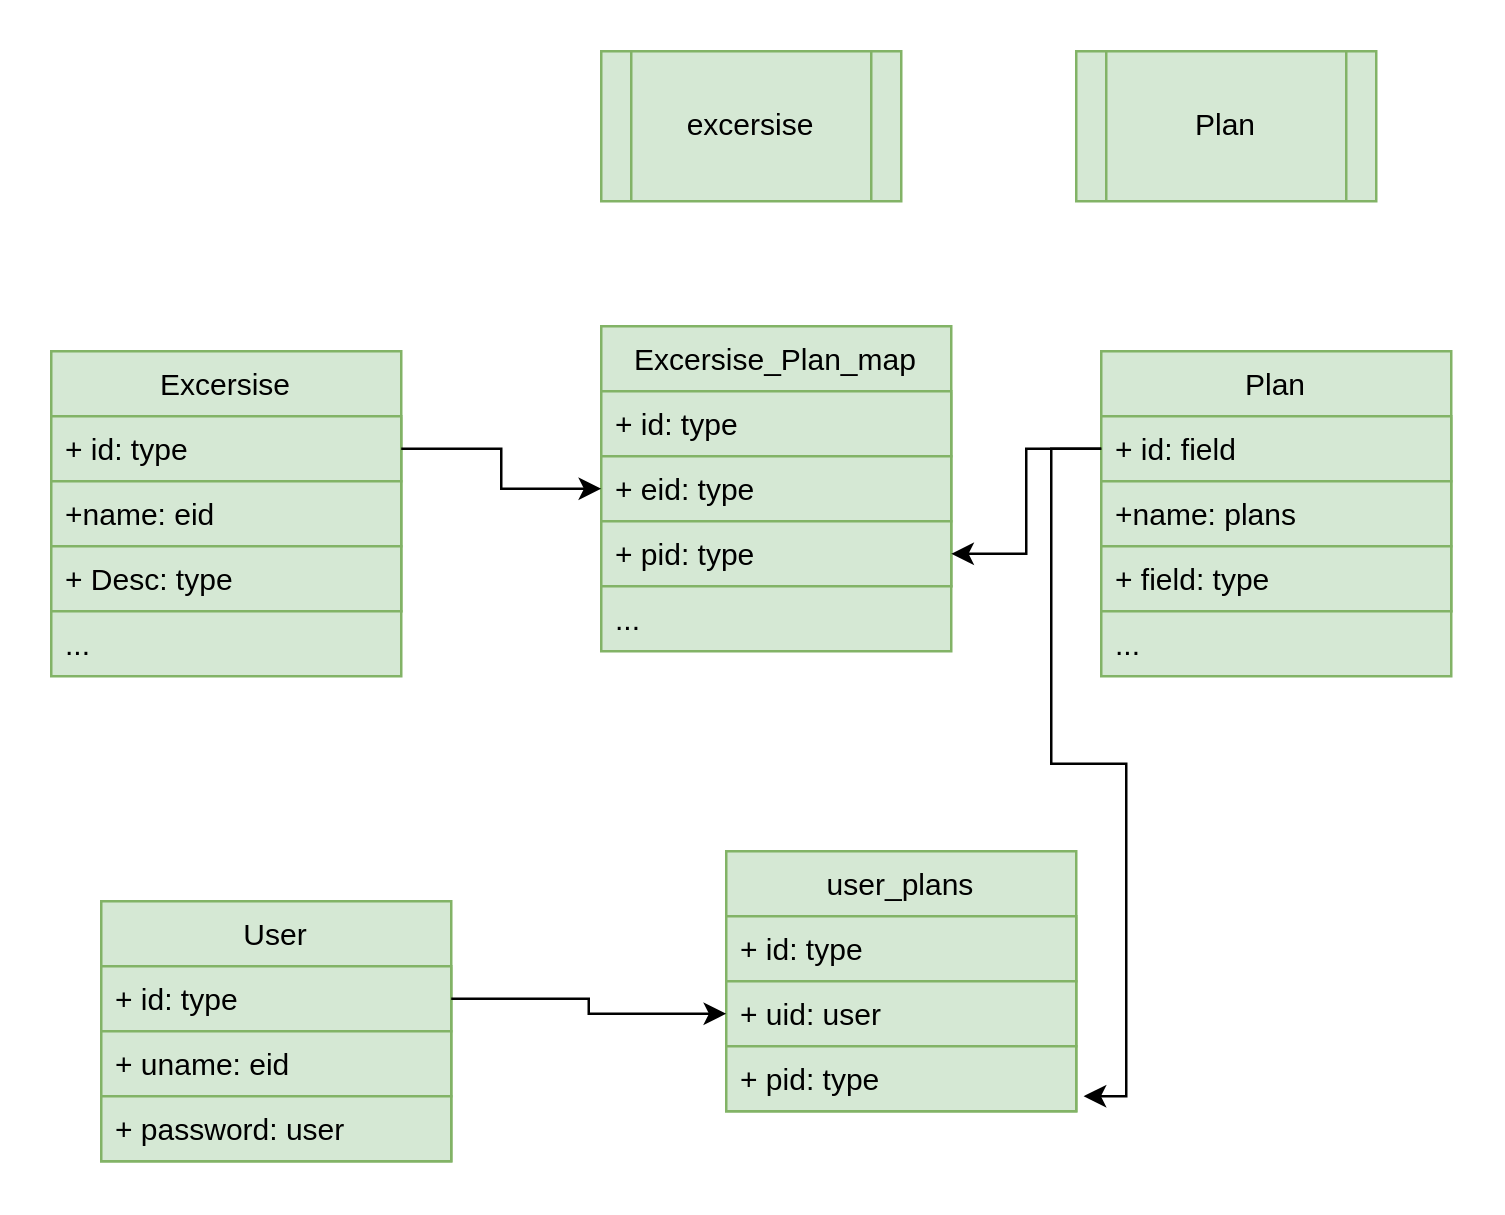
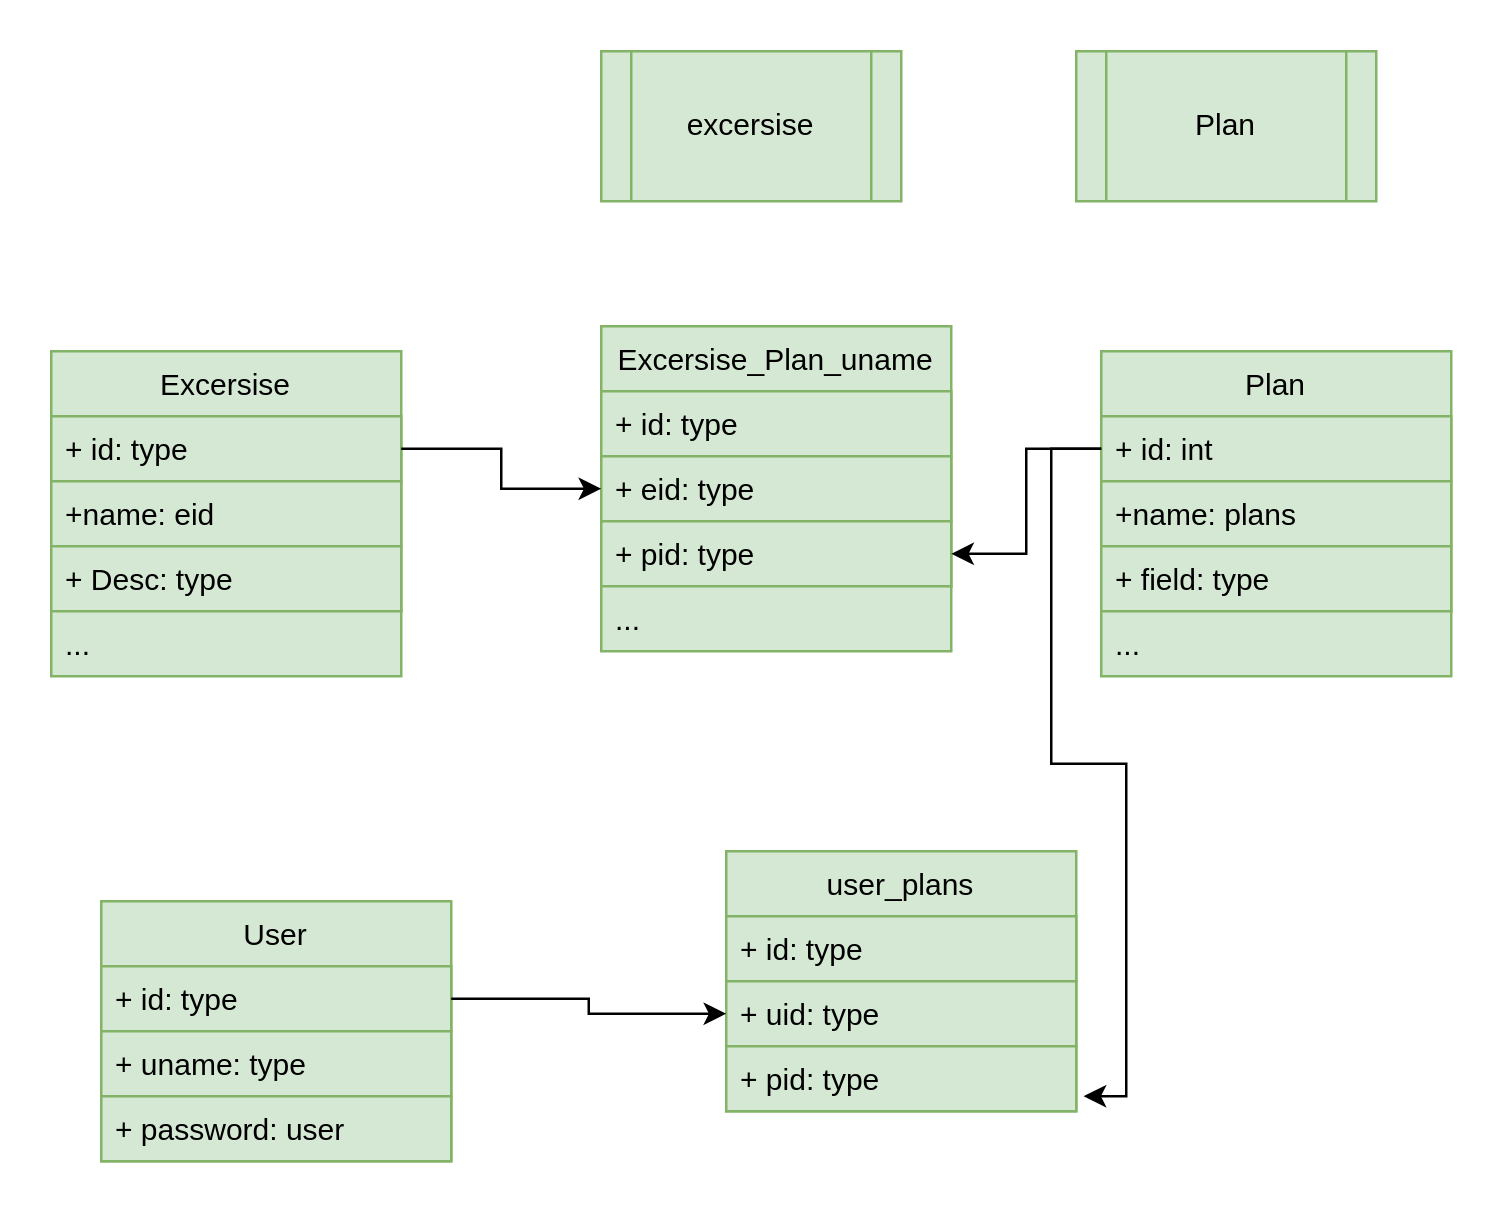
node "Excersise_Plan_map": label "Excersise_Plan_map" -> "Excersise_Plan_uname"
node "+ id: field": label "+ id: field" -> "+ id: int"
node "+ uid: user": label "+ uid: user" -> "+ uid: type"
node "+ uname: eid": label "+ uname: eid" -> "+ uname: type"
